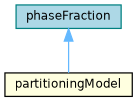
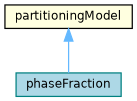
edge "partitioningModel" -> "phaseFraction": reversed
